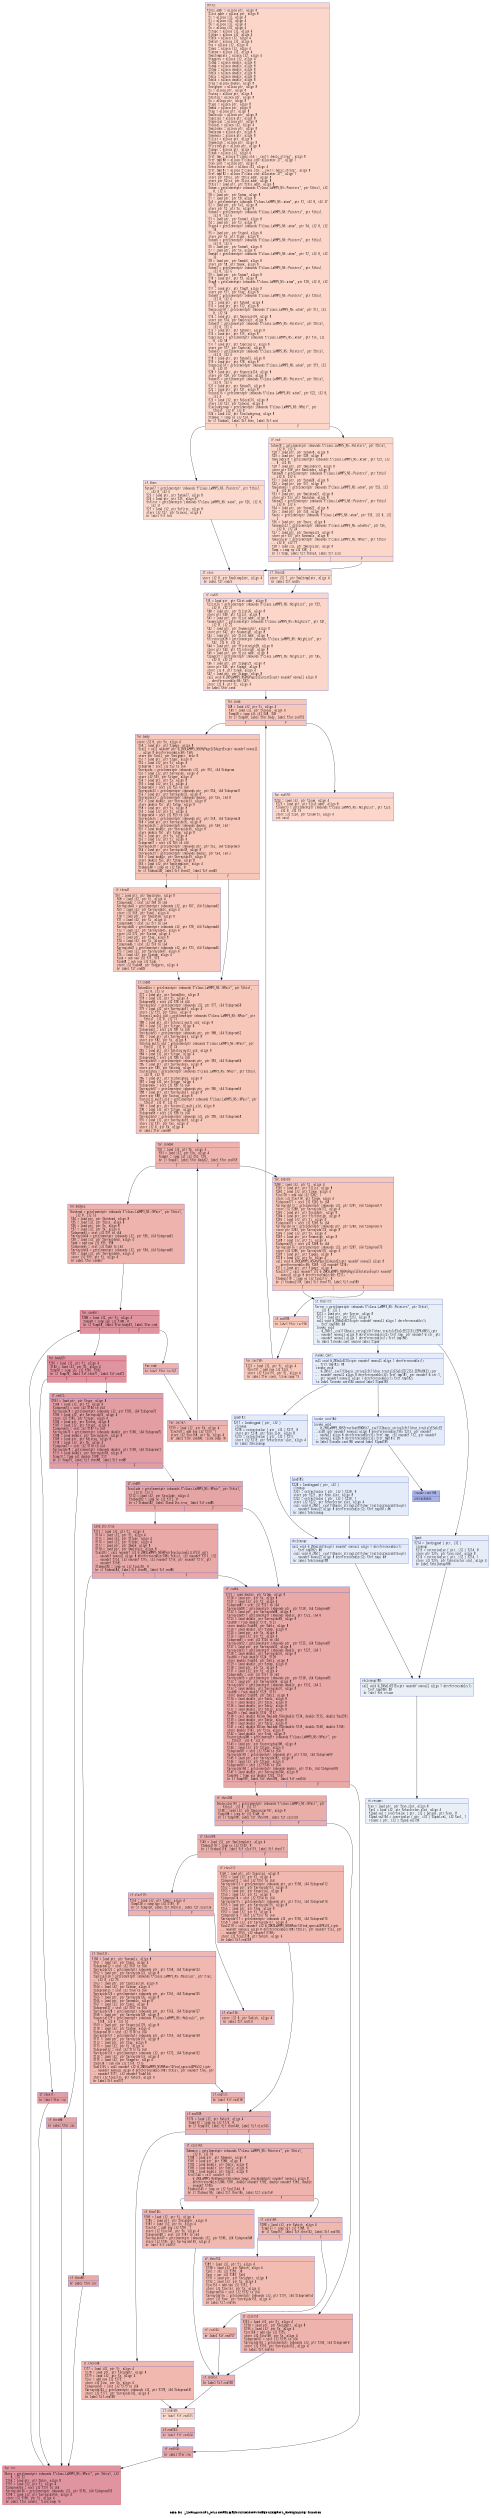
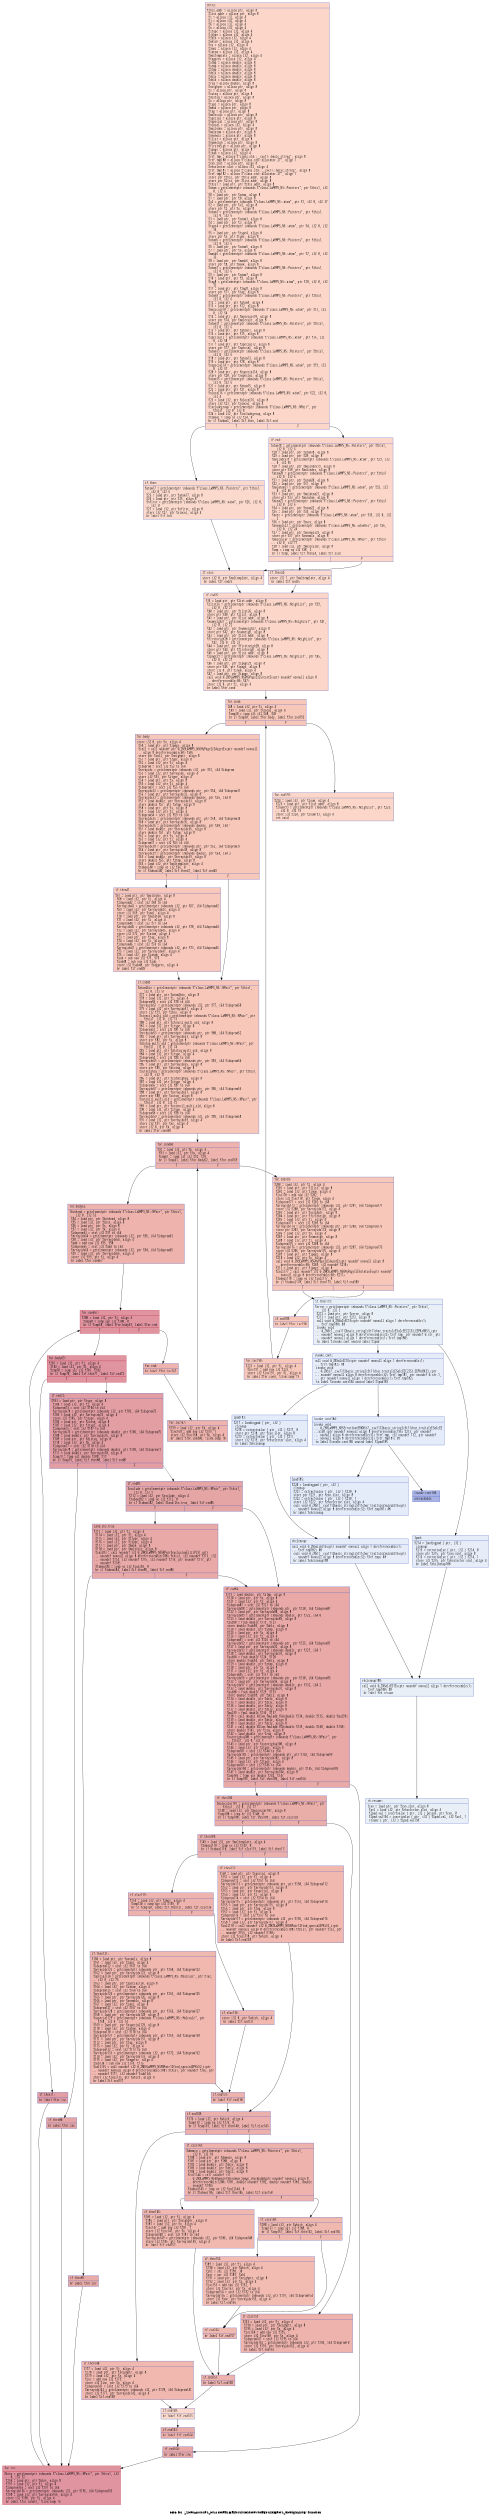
node "for.body:": text "store ptr %call, ptr %neighptr, delz 8" -> "store ptr %call, ptr %neighptr, align 8"
edge "if.else136:" -> "if.end137:": added
edge "if.then152:" -> "if.end156:": added
